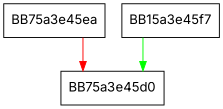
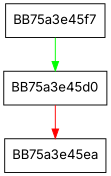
node "BB15a3e45f7": label "BB15a3e45f7" -> "BB75a3e45f7"
edge "BB75a3e45ea" -> "BB75a3e45d0": reversed
